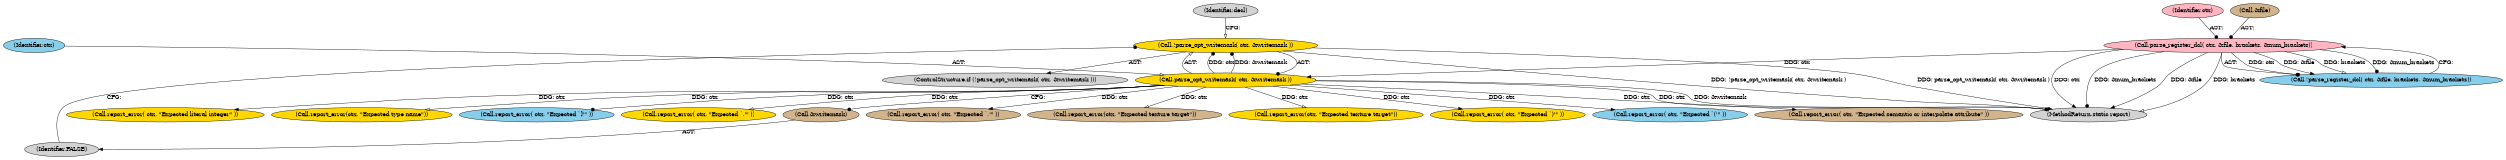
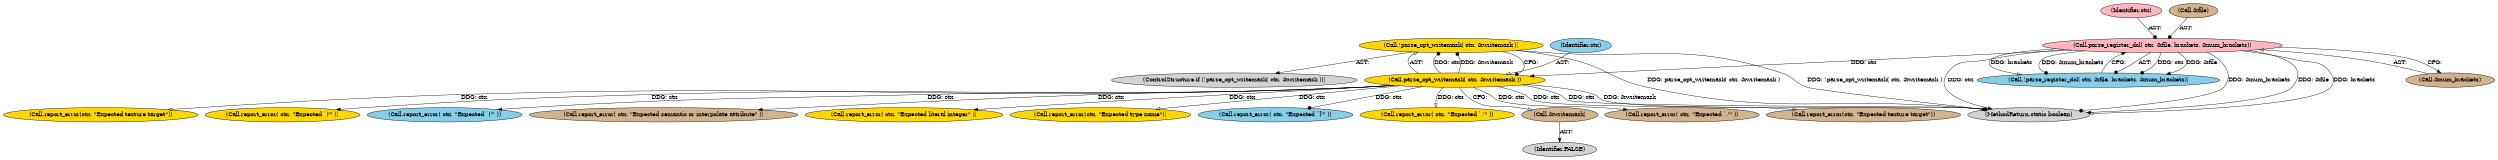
node "(Identifier,decl)": removed
edge "(Identifier,FALSE)" -> "(Call,!parse_opt_writemask( ctx, &writemask ))": removed, label "CFG:"
edge "(Call,!parse_opt_writemask( ctx, &writemask ))" -> "(Call,parse_opt_writemask( ctx, &writemask ))": label "AST: " -> "CFG: "
node "(Call,&num_brackets)": added
edge "(Call,parse_opt_writemask( ctx, &writemask ))" -> "(Call,&writemask)": arrowhead dot -> onormal
node "(MethodReturn,static report)": label "(MethodReturn,static report)" -> "(MethodReturn,static boolean)"
